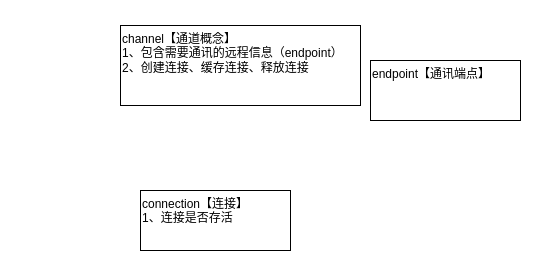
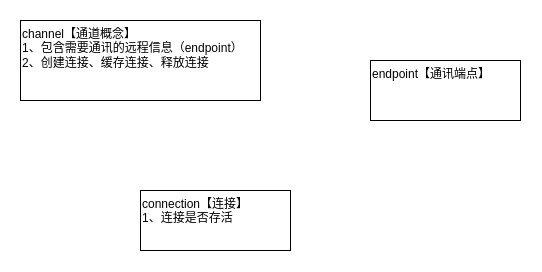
node "channel【通道概念】 1、包含需要通讯的远程信息（endpoint） 2、创建连接、缓存连接、释放连接": moved (241, 66) -> (141, 61)
